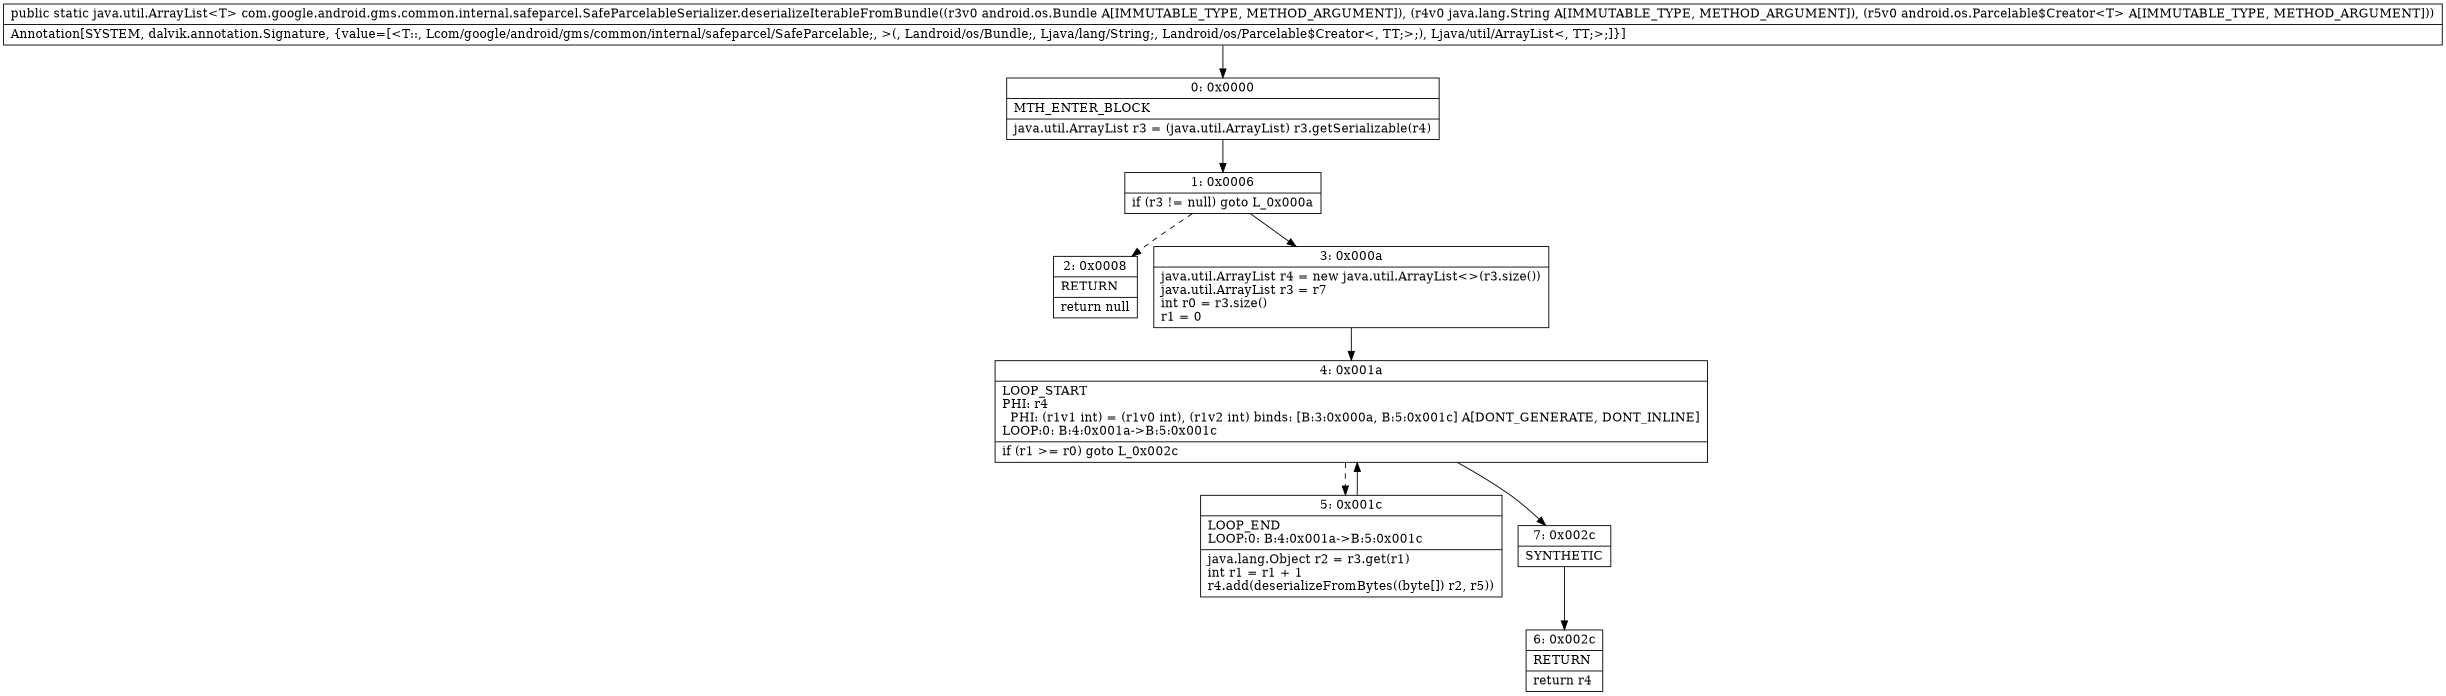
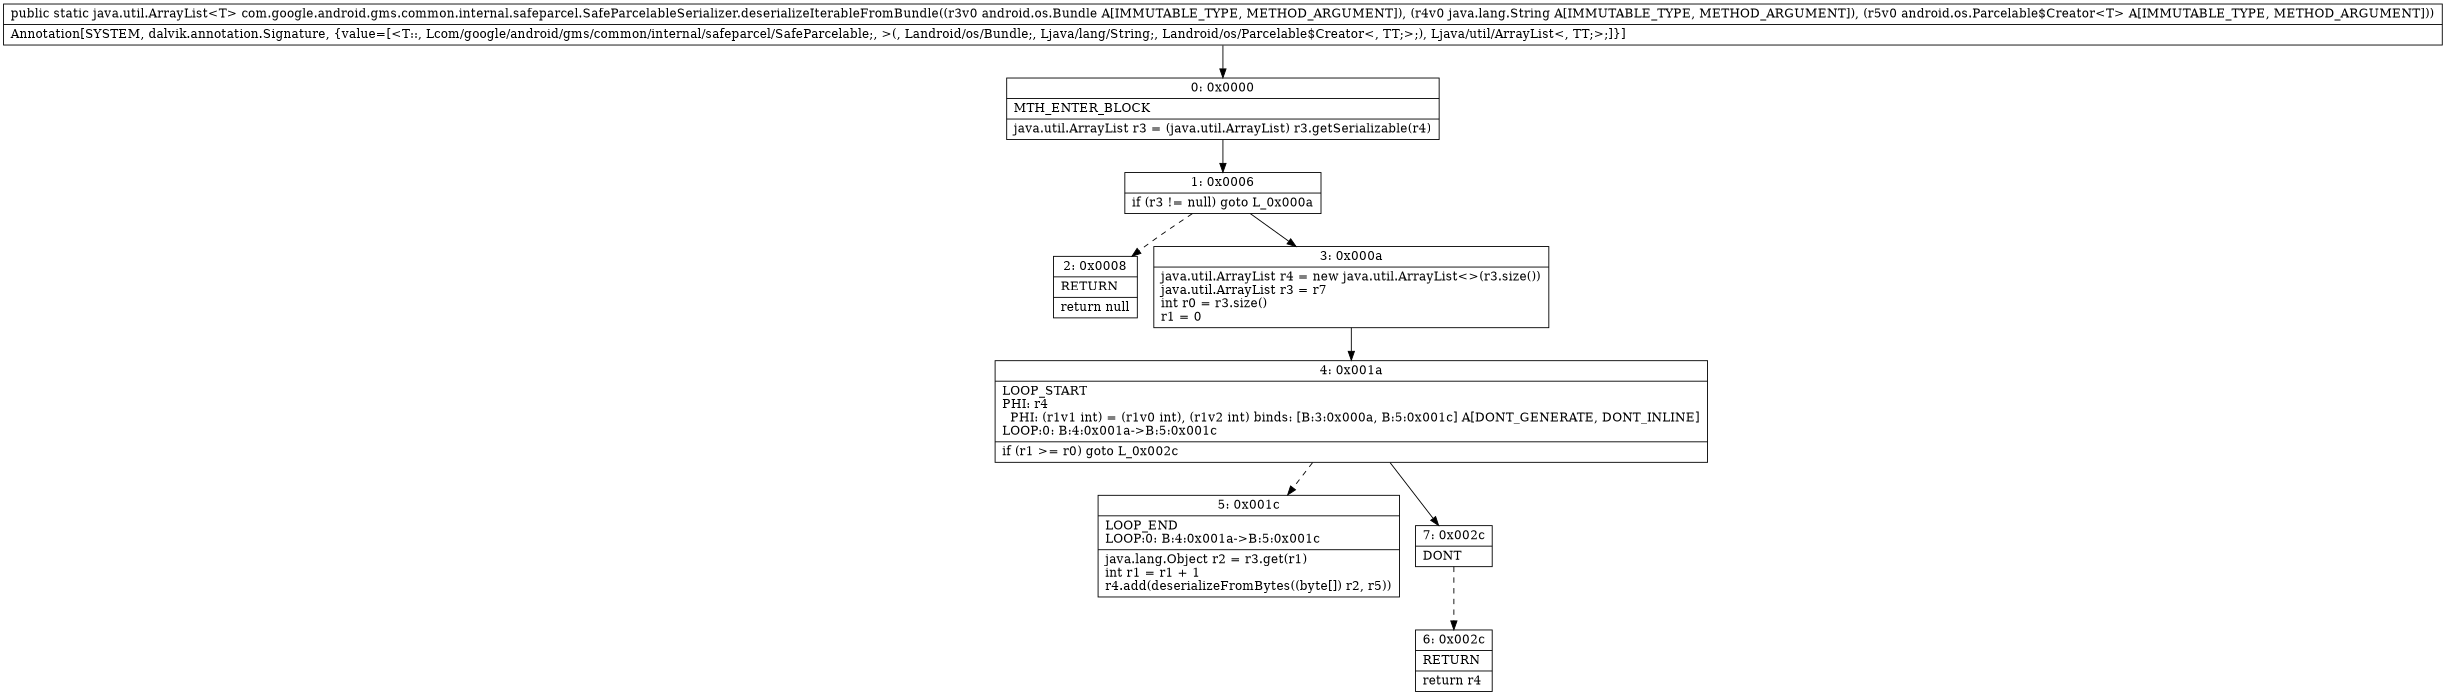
edge "5: 0x001c" -> "4: 0x001a": removed
node "7: 0x002c": text "SYNTHETIC" -> "DONT"
edge "7: 0x002c" -> "6: 0x002c": style solid -> dashed
